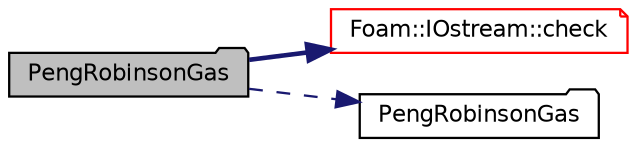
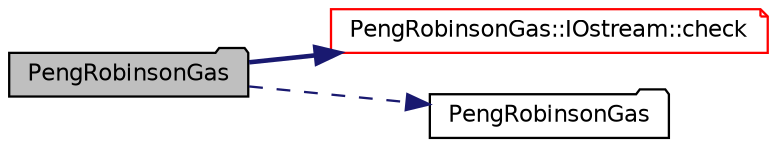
node "Foam::IOstream::check": label "Foam::IOstream::check" -> "PengRobinsonGas::IOstream::check"
